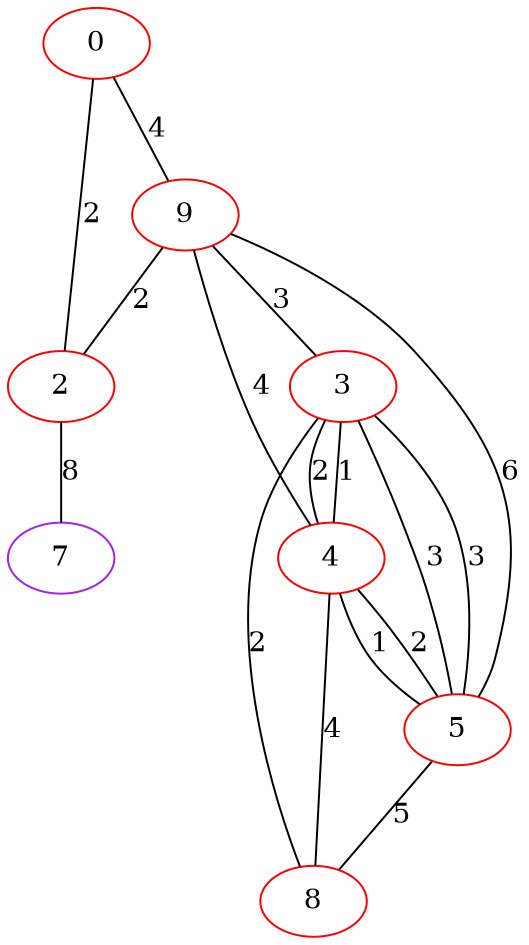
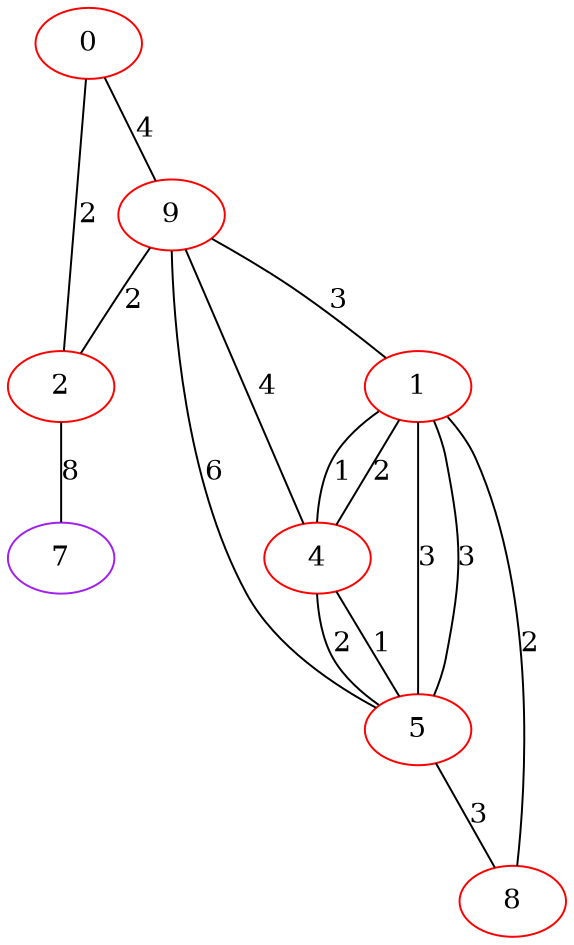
node "3": label "3" -> "1"
edge "4" -- "8": removed, label "4"
edge "5" -- "8": label "5" -> "3"
